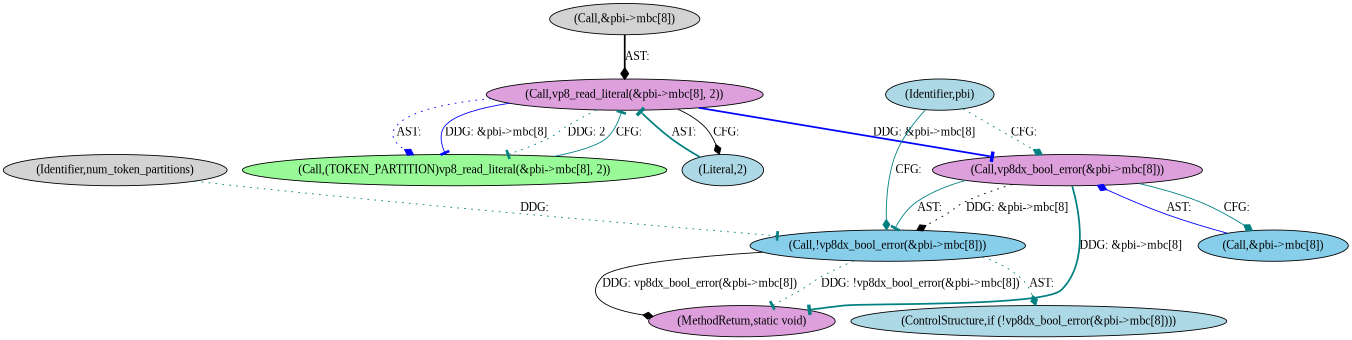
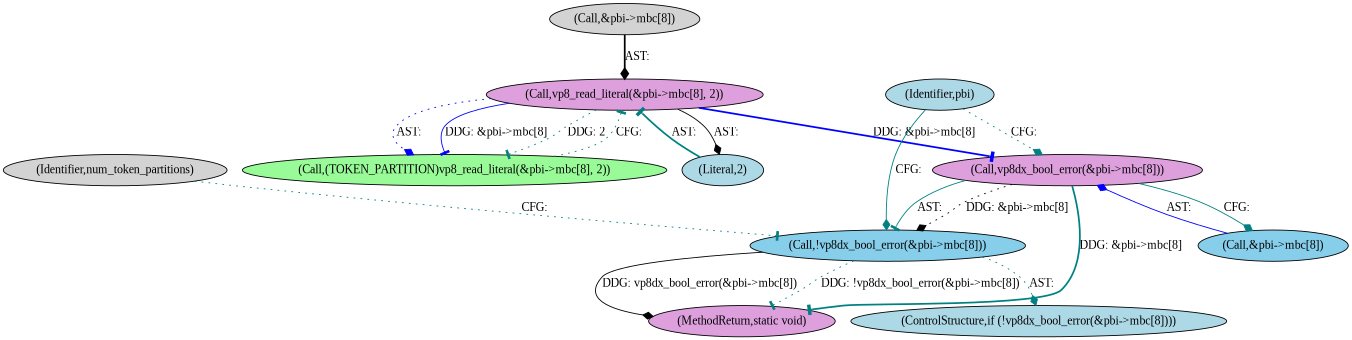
edge "(Call,vp8_read_literal(&pbi->mbc[8], 2))" -> "(Literal,2)": label "CFG: " -> "AST: "
edge "(Call,(TOKEN_PARTITION)vp8_read_literal(&pbi->mbc[8], 2))" -> "(Call,vp8_read_literal(&pbi->mbc[8], 2))": style solid -> dotted
edge "(Identifier,num_token_partitions)" -> "(Call,!vp8dx_bool_error(&pbi->mbc[8]))": label "DDG: " -> "CFG: "
